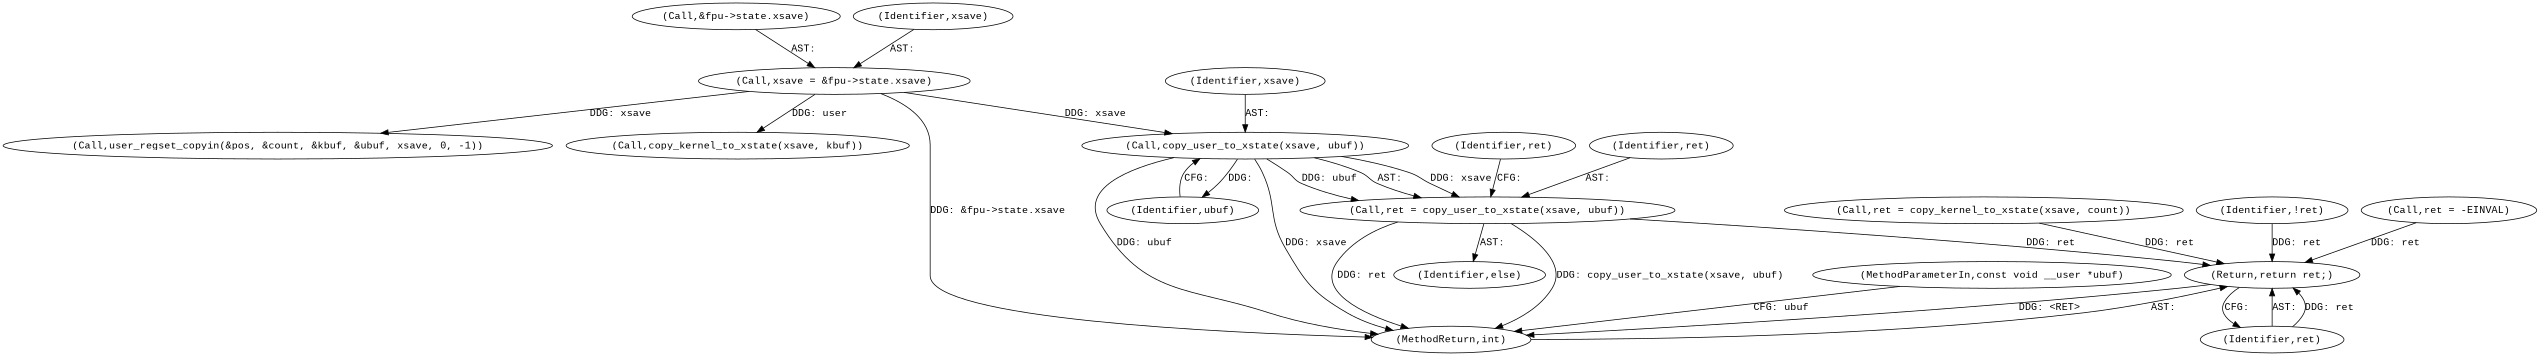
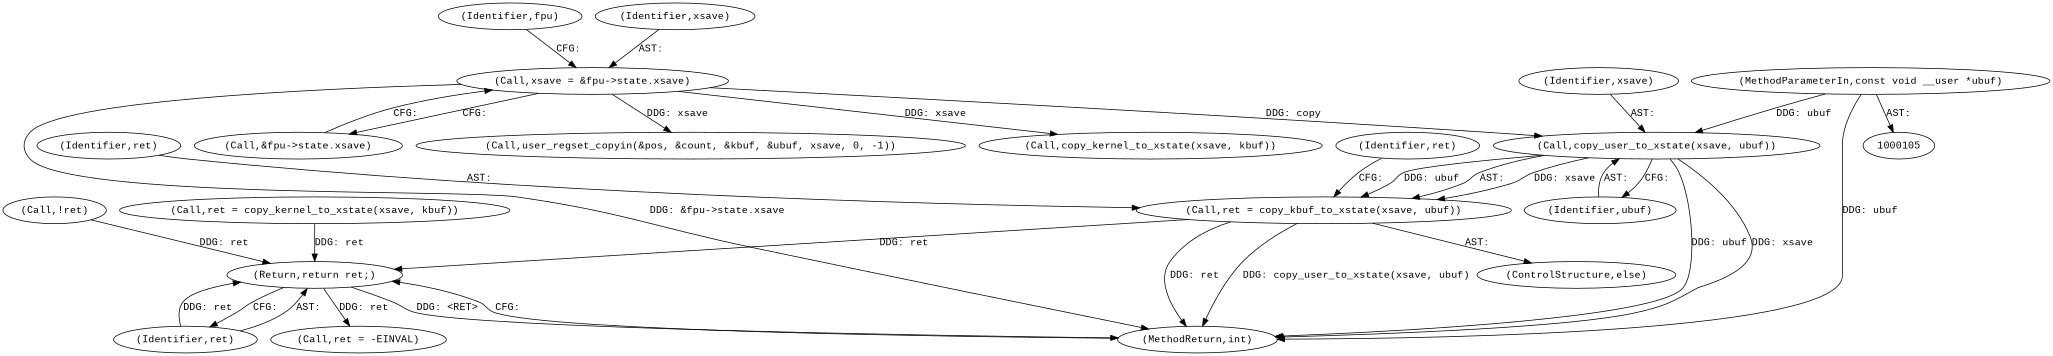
node "(Identifier,fpu)": added
edge "(Call,&fpu->state.xsave)" -> "(Call,xsave = &fpu->state.xsave)": label "AST: " -> "CFG: "
edge "(MethodParameterIn,const void __user *ubuf)" -> "(Call,copy_user_to_xstate(xsave, ubuf))": added, label "DDG: ubuf"
edge "(Call,xsave = &fpu->state.xsave)" -> "(Call,&fpu->state.xsave)": added, label "CFG:"
edge "(Call,xsave = &fpu->state.xsave)" -> "(Call,copy_kernel_to_xstate(xsave, kbuf))": label "DDG: user" -> "DDG: xsave"
edge "(Call,xsave = &fpu->state.xsave)" -> "(Call,copy_user_to_xstate(xsave, ubuf))": label "DDG: xsave" -> "DDG: copy"
node "1000105": added
edge "(Identifier,ubuf)" -> "(Call,copy_user_to_xstate(xsave, ubuf))": label "CFG: " -> "AST: "
edge "(Call,copy_user_to_xstate(xsave, ubuf))" -> "(Identifier,ubuf)": label "DDG: " -> "CFG: "
node "(Call,ret = copy_user_to_xstate(xsave, ubuf))": label "(Call,ret = copy_user_to_xstate(xsave, ubuf))" -> "(Call,ret = copy_kbuf_to_xstate(xsave, ubuf))"
node "(Call,ret = copy_kernel_to_xstate(xsave, count))": label "(Call,ret = copy_kernel_to_xstate(xsave, count))" -> "(Call,ret = copy_kernel_to_xstate(xsave, kbuf))"
node "(Identifier,!ret)": label "(Identifier,!ret)" -> "(Call,!ret)"
edge "(Call,ret = -EINVAL)" -> "(Return,return ret;)": reversed
node "(Identifier,else)": label "(Identifier,else)" -> "(ControlStructure,else)"
edge "(MethodParameterIn,const void __user *ubuf)" -> "(MethodReturn,int)": label "CFG: ubuf" -> "DDG: ubuf"
edge "(MethodReturn,int)" -> "(Return,return ret;)": label "AST: " -> "CFG: "
